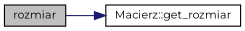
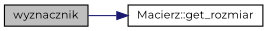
node "rozmiar": label "rozmiar" -> "wyznacznik"
